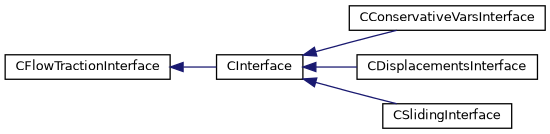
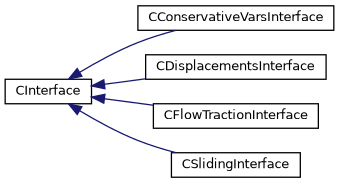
edge "CInterface" -> "CFlowTractionInterface": reversed
